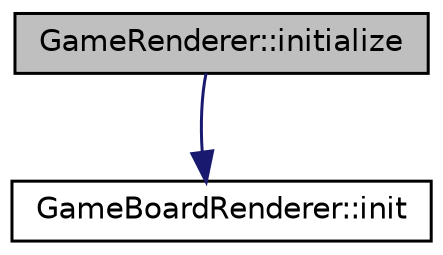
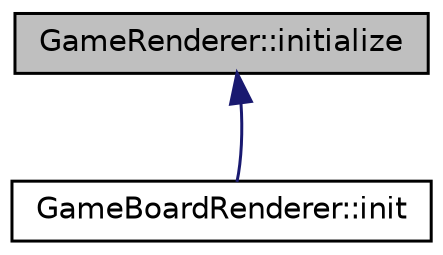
edge "GameRenderer::initialize" -> "GameBoardRenderer::init": reversed
